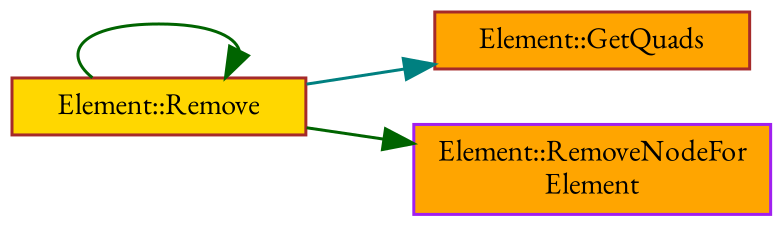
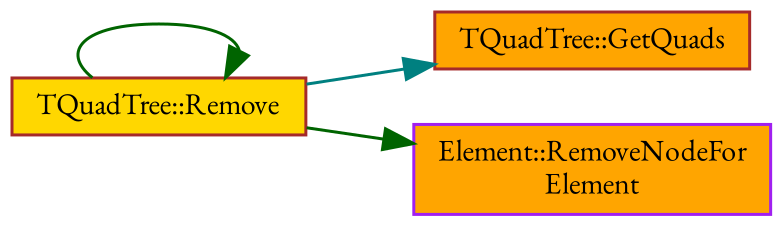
node "Element::GetQuads": label "Element::GetQuads" -> "TQuadTree::GetQuads"
node "Element::Remove": label "Element::Remove" -> "TQuadTree::Remove"
